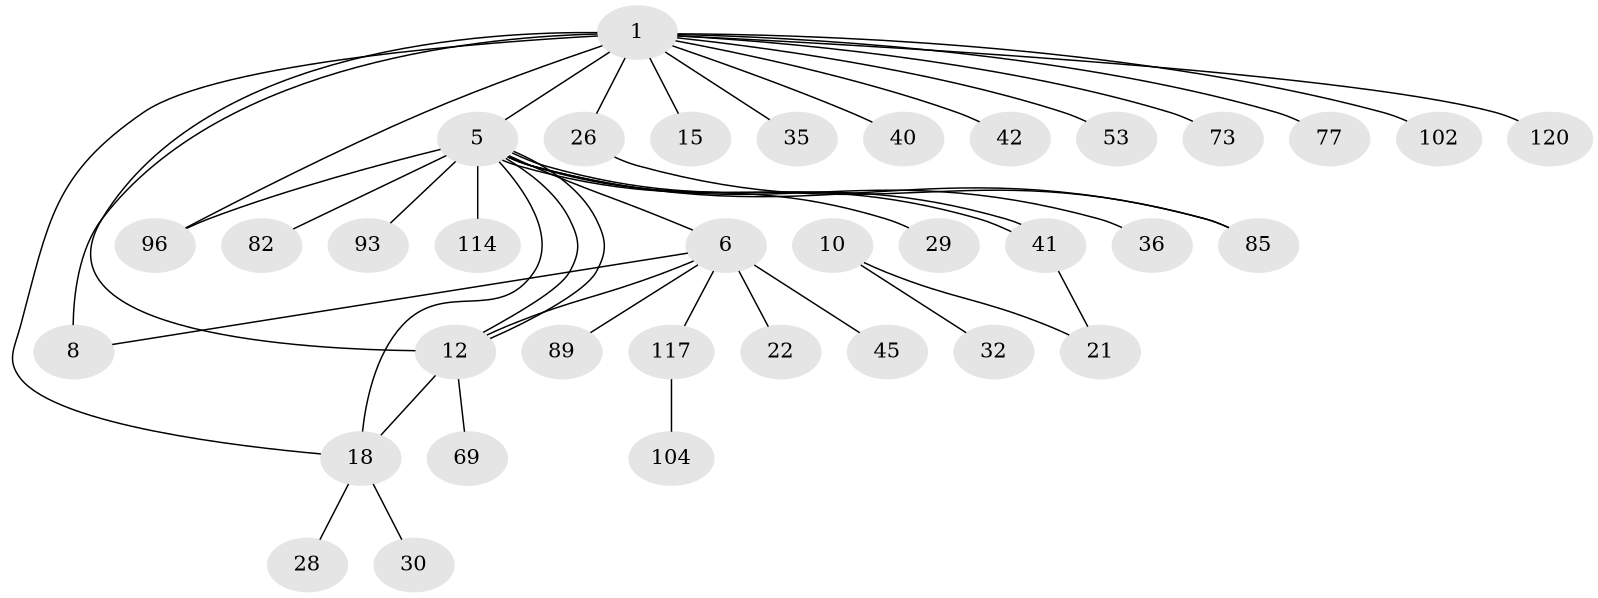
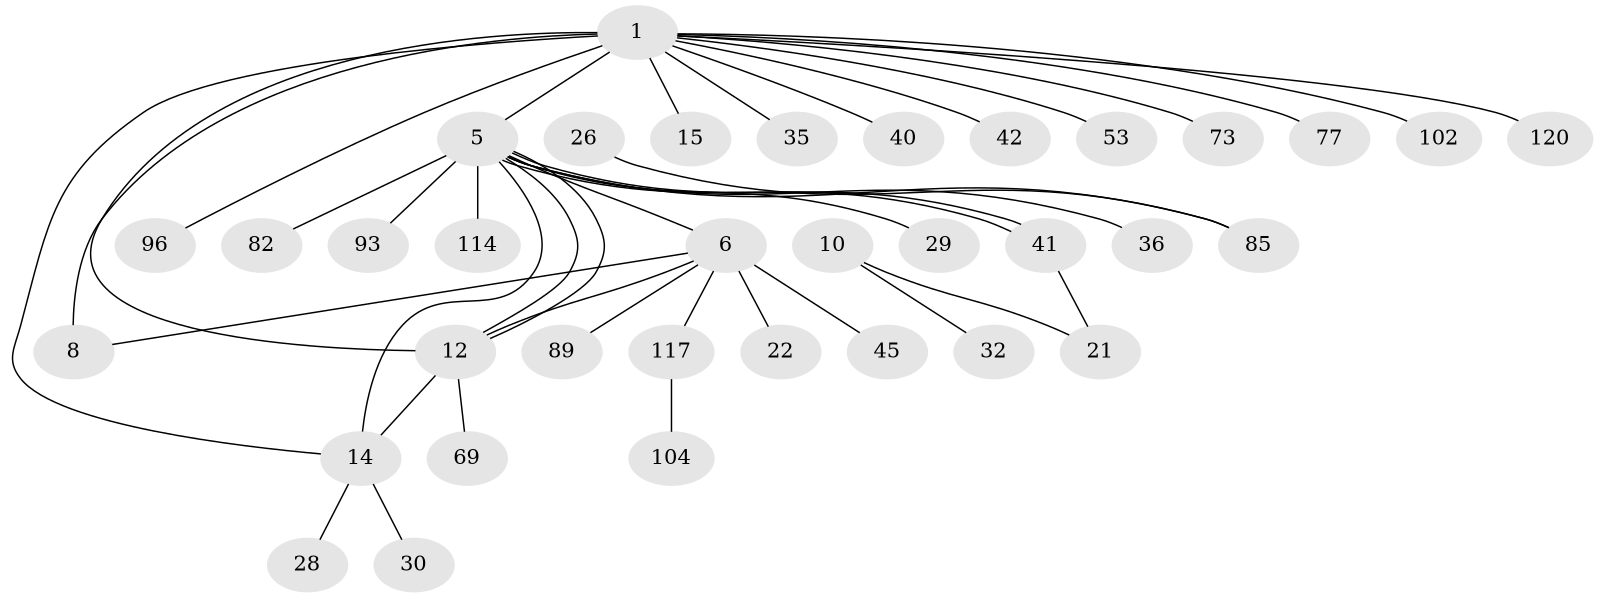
edge "1" -- "26": removed
edge "5" -- "96": removed
node "18": label "18" -> "14"
